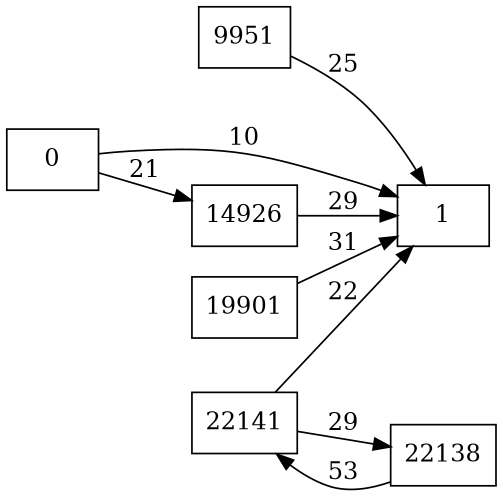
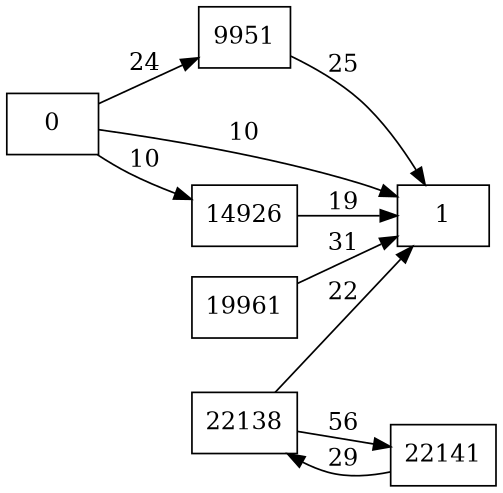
edge "0" -> "9951": added, label "24"
edge "0" -> "14926": label "21" -> "10"
edge "14926" -> "1": label "29" -> "19"
node "19901": label "19901" -> "19961"
edge "22141" -> "1": now "22138" -> "1"
edge "22138" -> "22141": label "53" -> "56"
